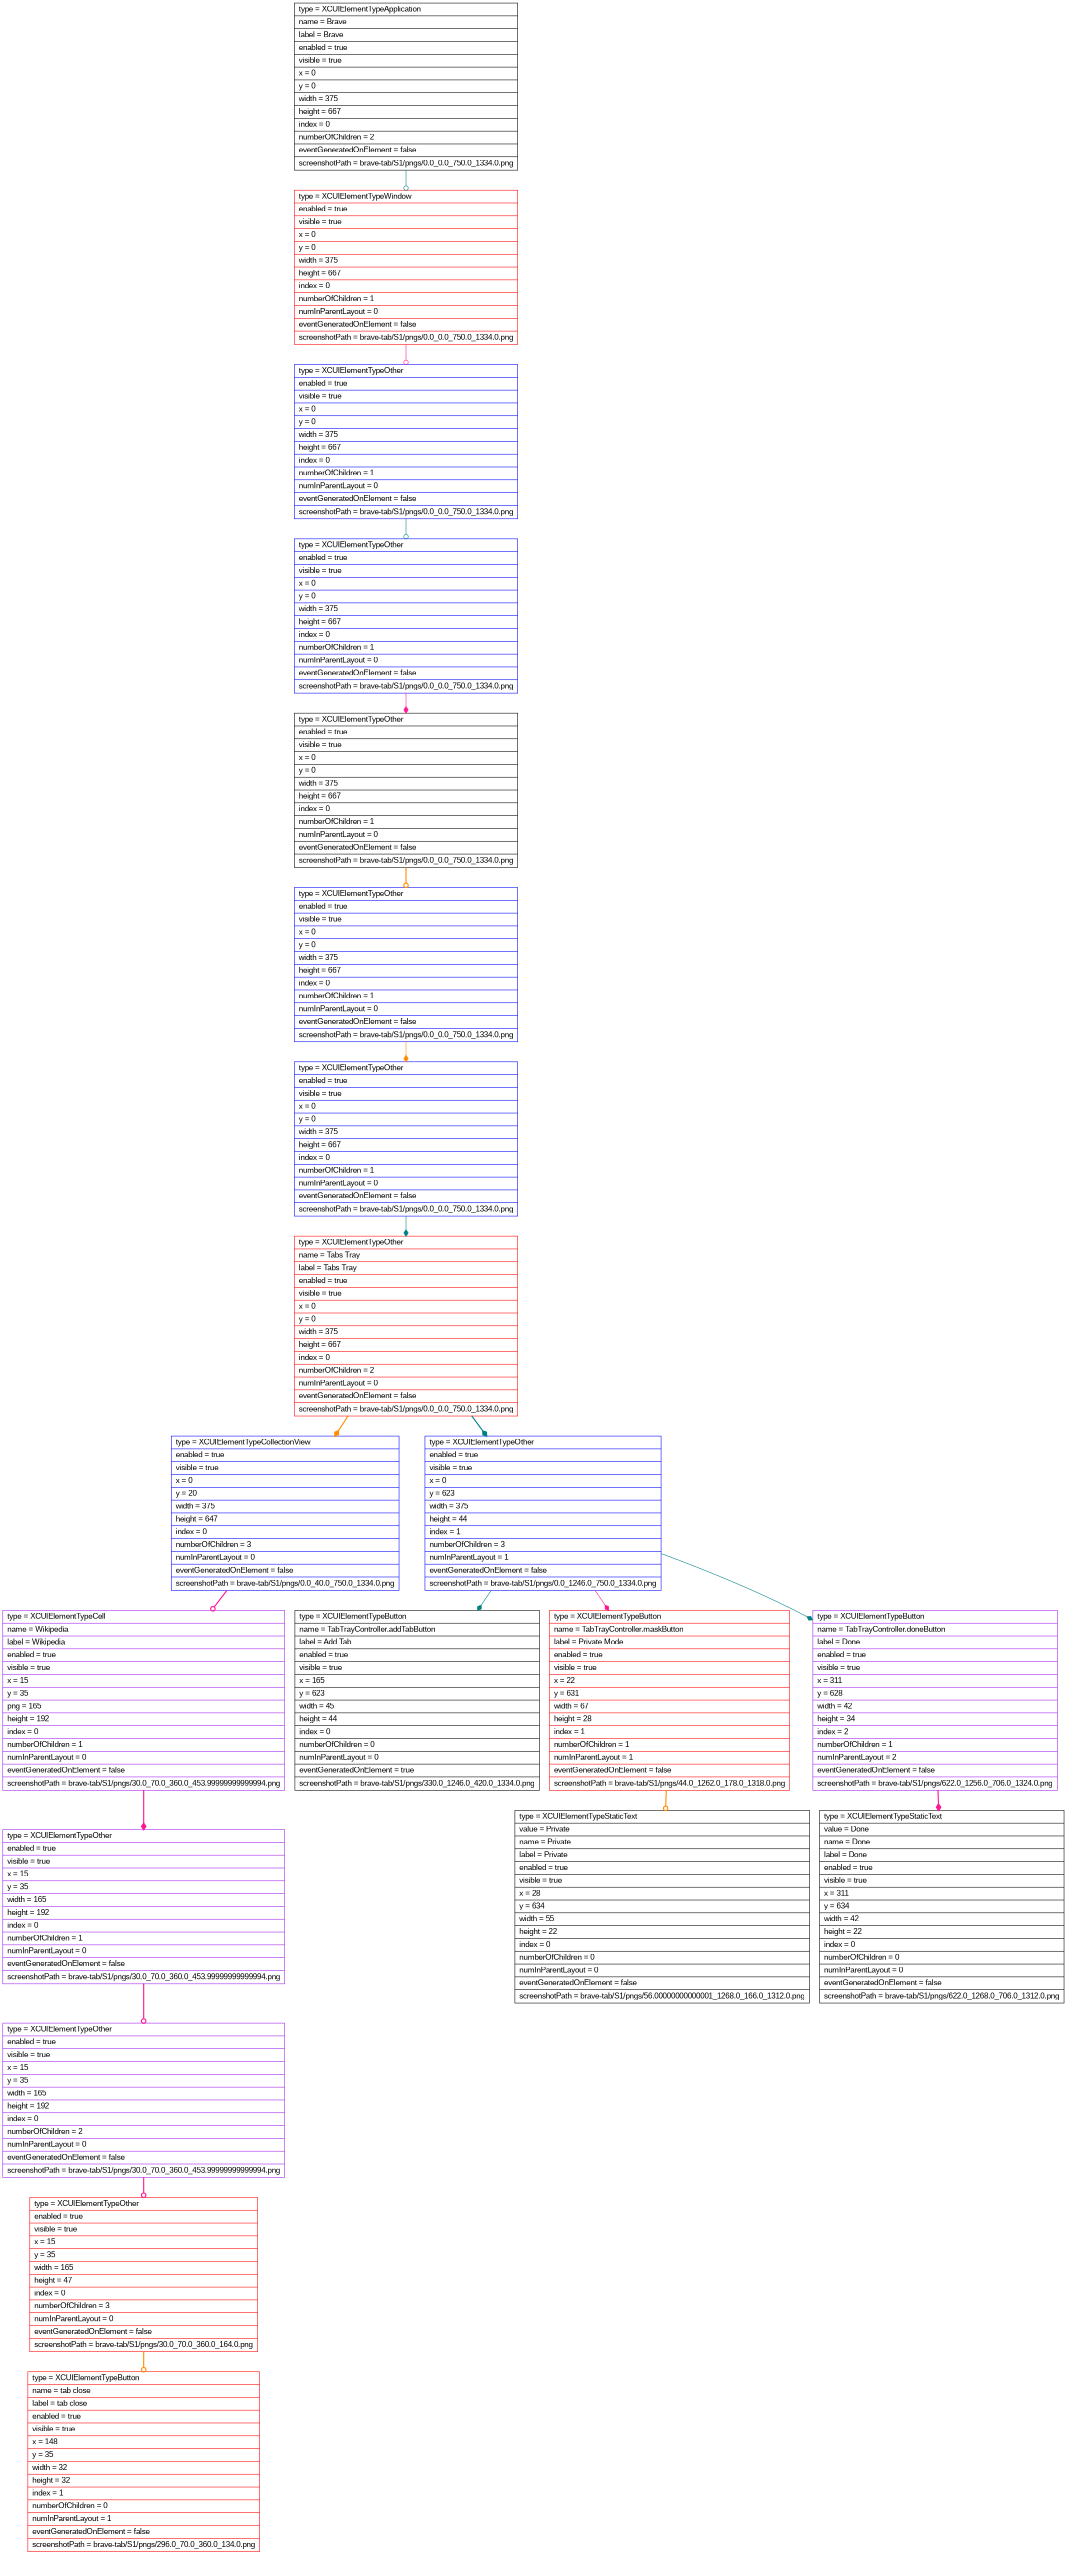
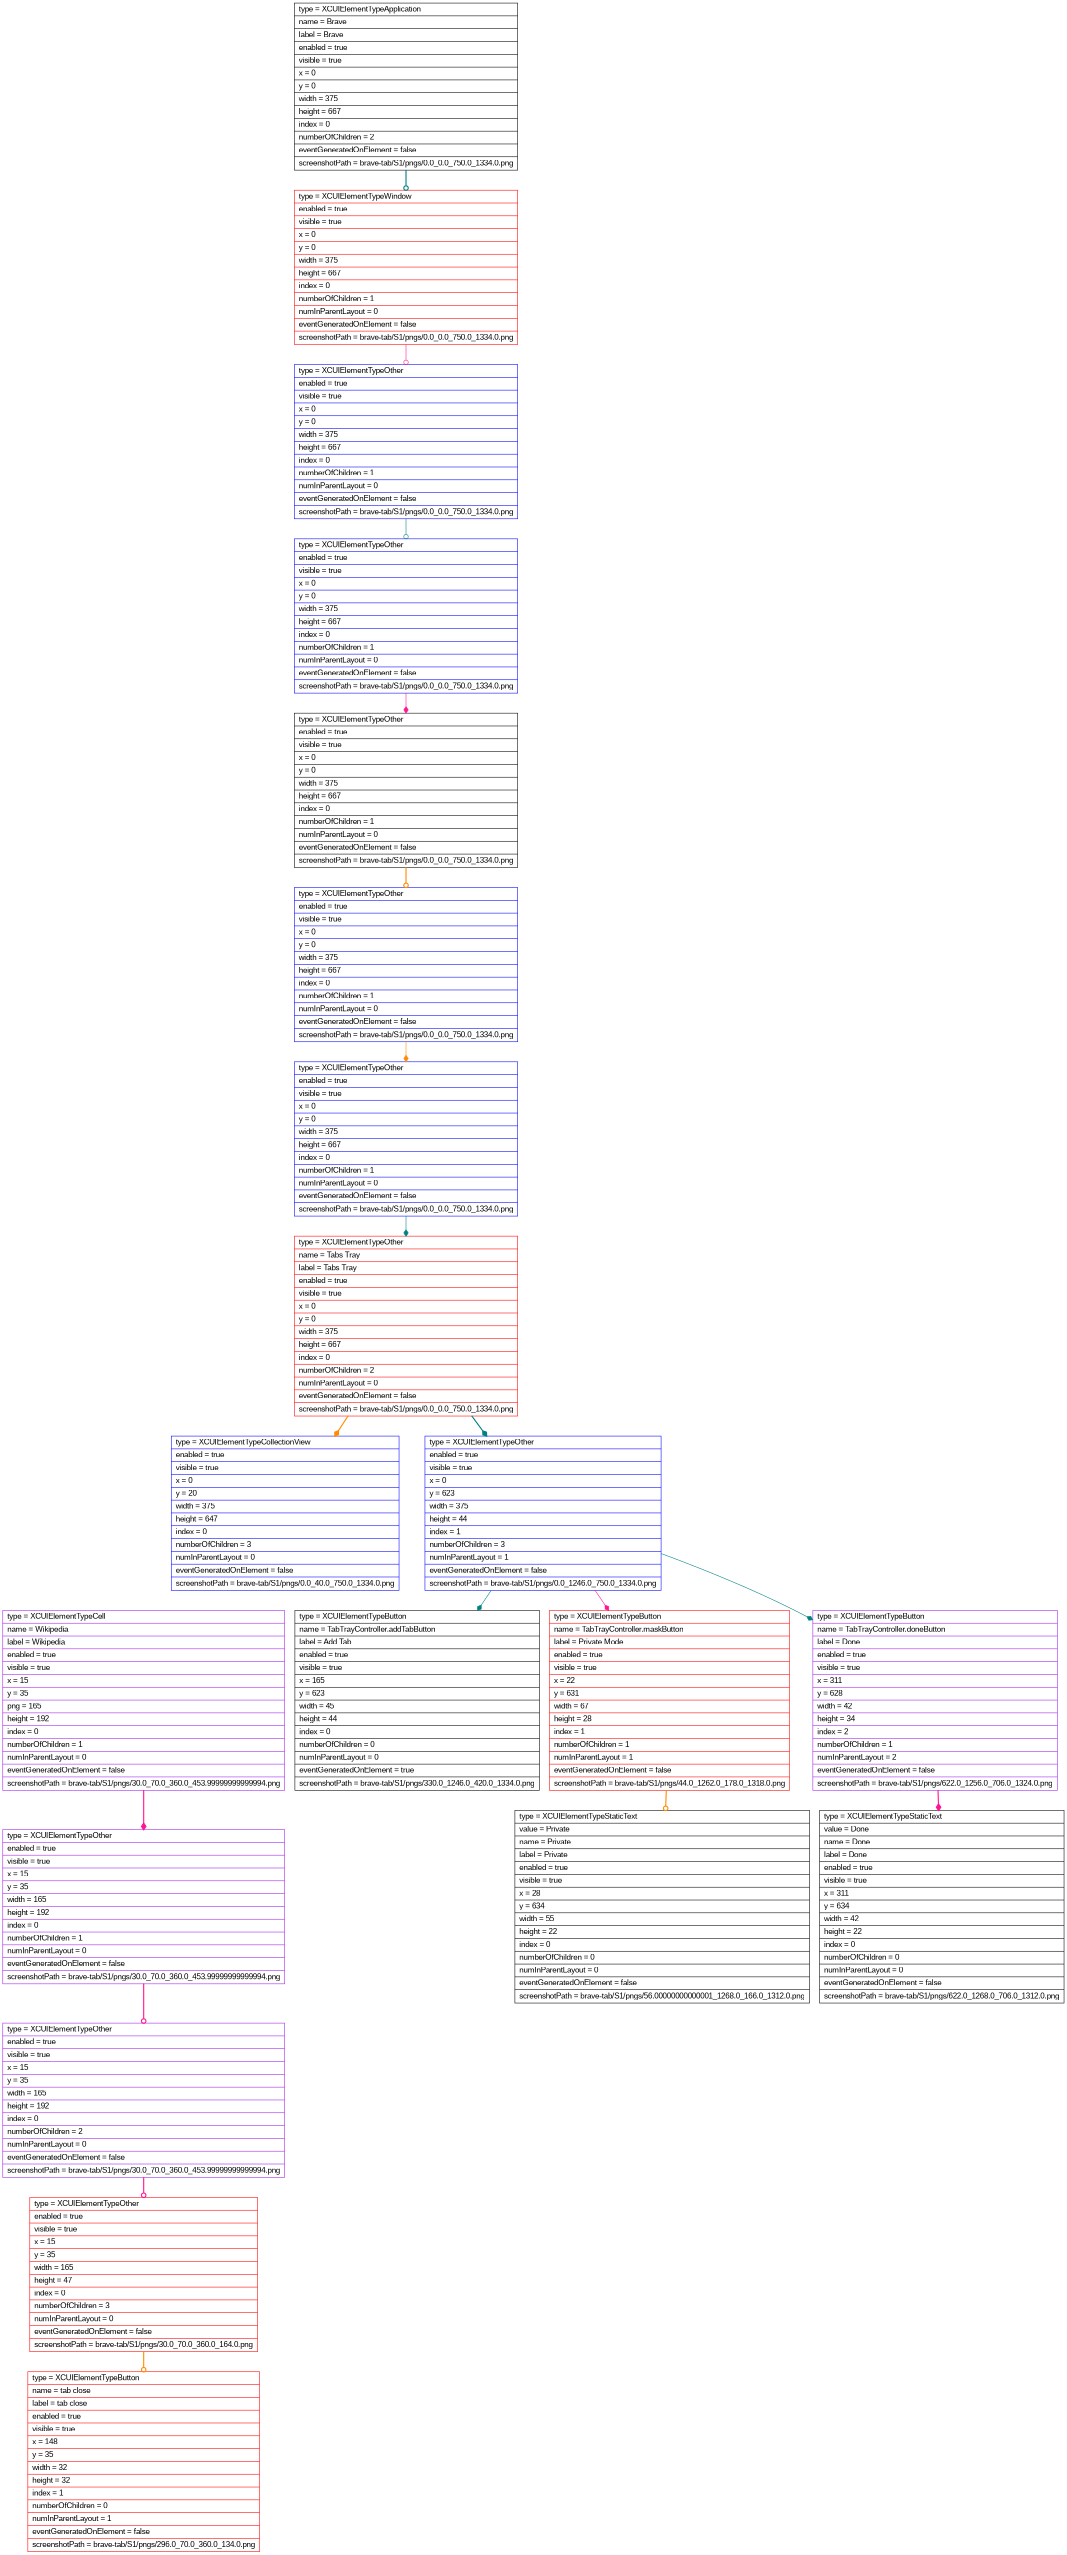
edge "type = XCUIElementTypeApplication" -> "type = XCUIElementTypeWindow": style solid -> bold
edge "type = XCUIElementTypeCollectionView" -> "type = XCUIElementTypeCell": removed
